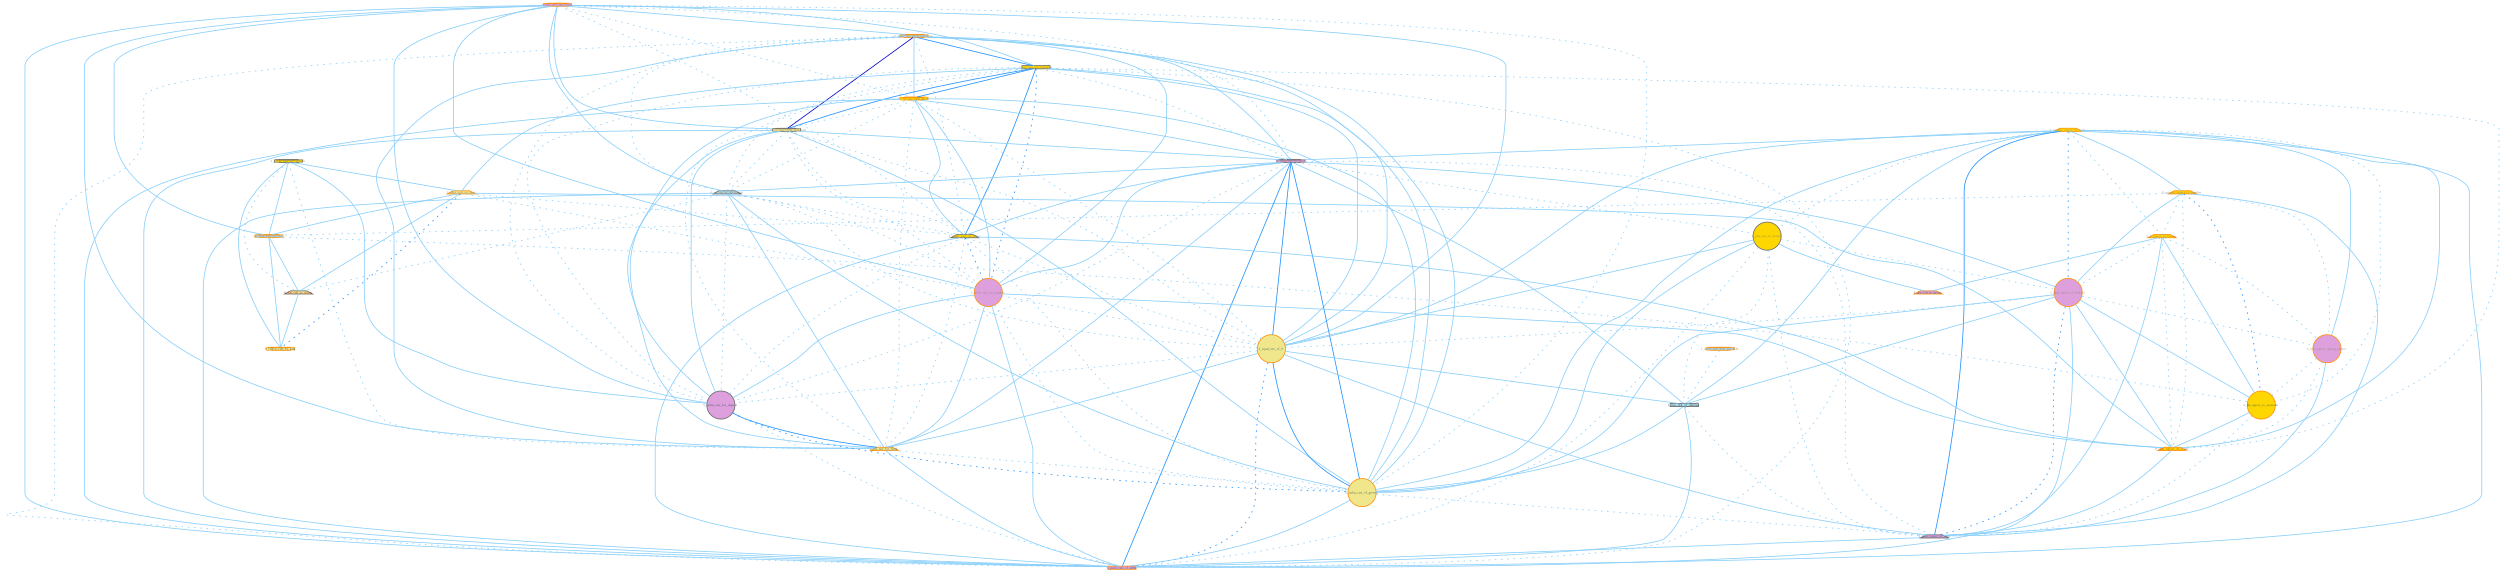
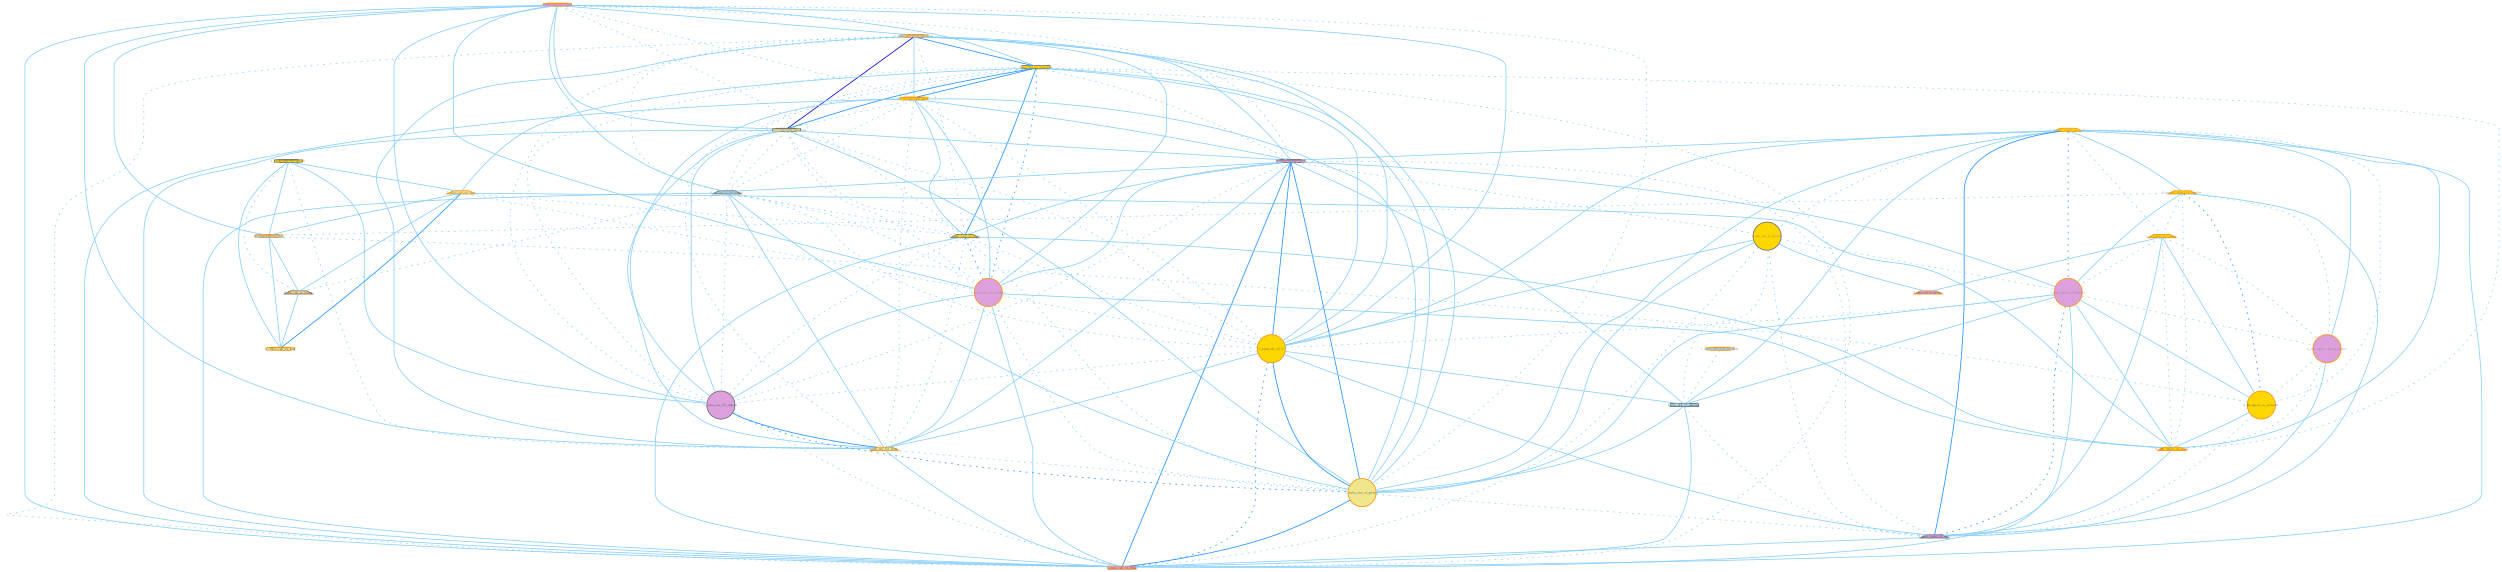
edge "1_affect_rule_on_price" -- "1_follow_rule_by_judg": style dotted -> solid
node "1_equal_rate_of_%": fillcolor khaki -> gold
edge "1_reduc_rate_of_growth" -- "1_push_rate_of_inflat": color #87cefa -> #1e90ff
